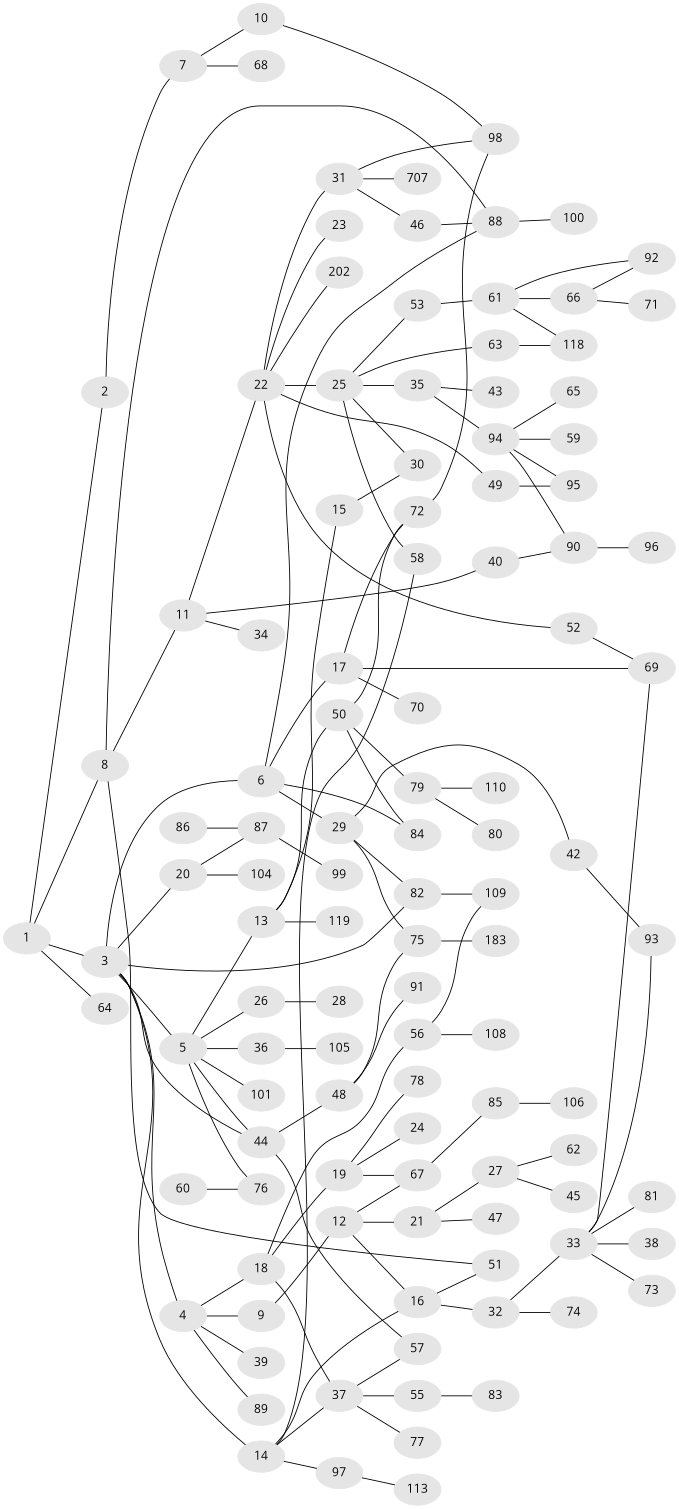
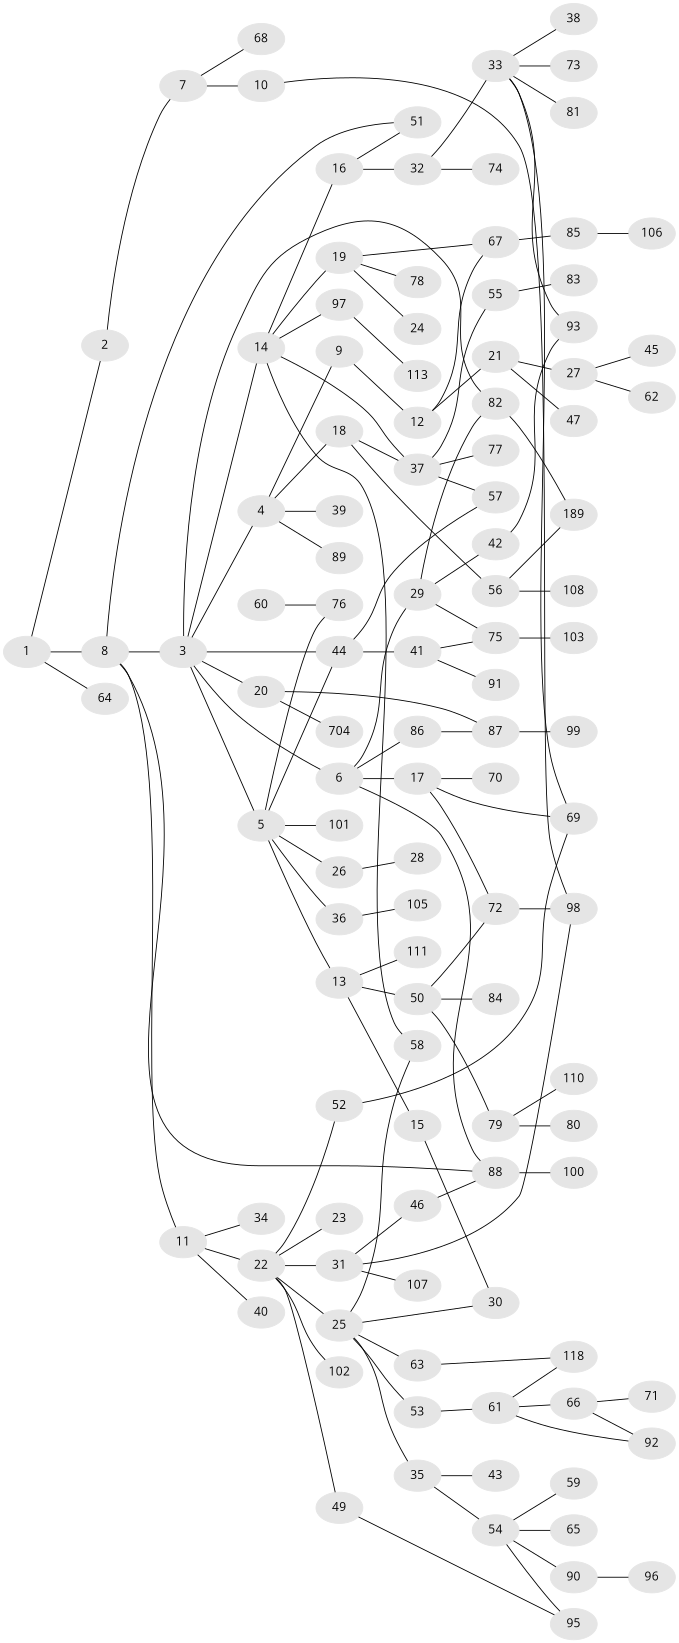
node "707": label "707" -> "107"
node "202": label "202" -> "102"
node "94": label "94" -> "54"
edge "90" -- "40": removed
edge "6" -- "84": now "6" -- "86"
node "104": label "104" -> "704"
node "109": label "109" -> "189"
node "119": label "119" -> "111"
node "183": label "183" -> "103"
edge "1" -- "3": now "8" -- "3"
node "48": label "48" -> "41"
edge "19" -- "18": now "19" -- "14"
edge "12" -- "16": removed
